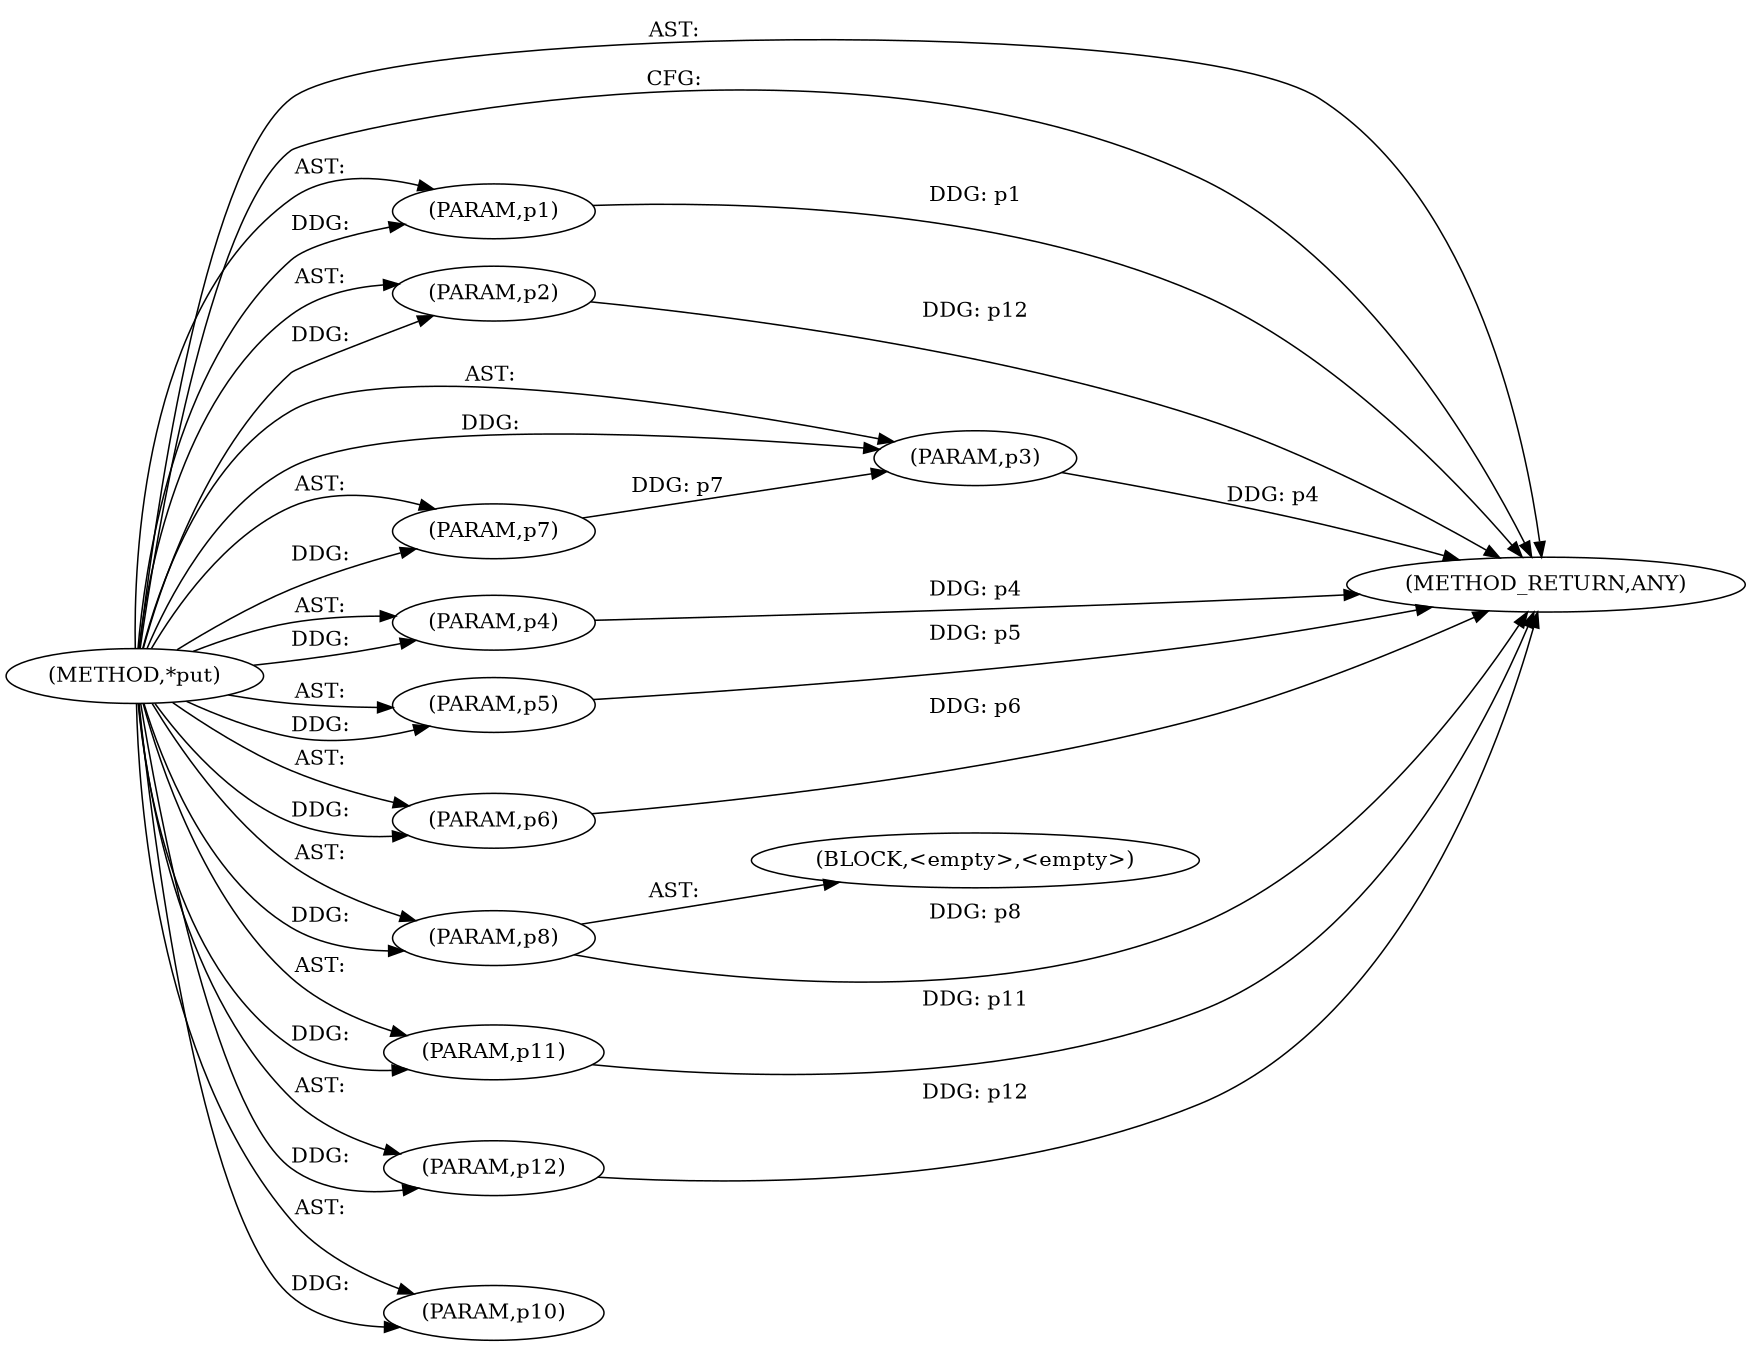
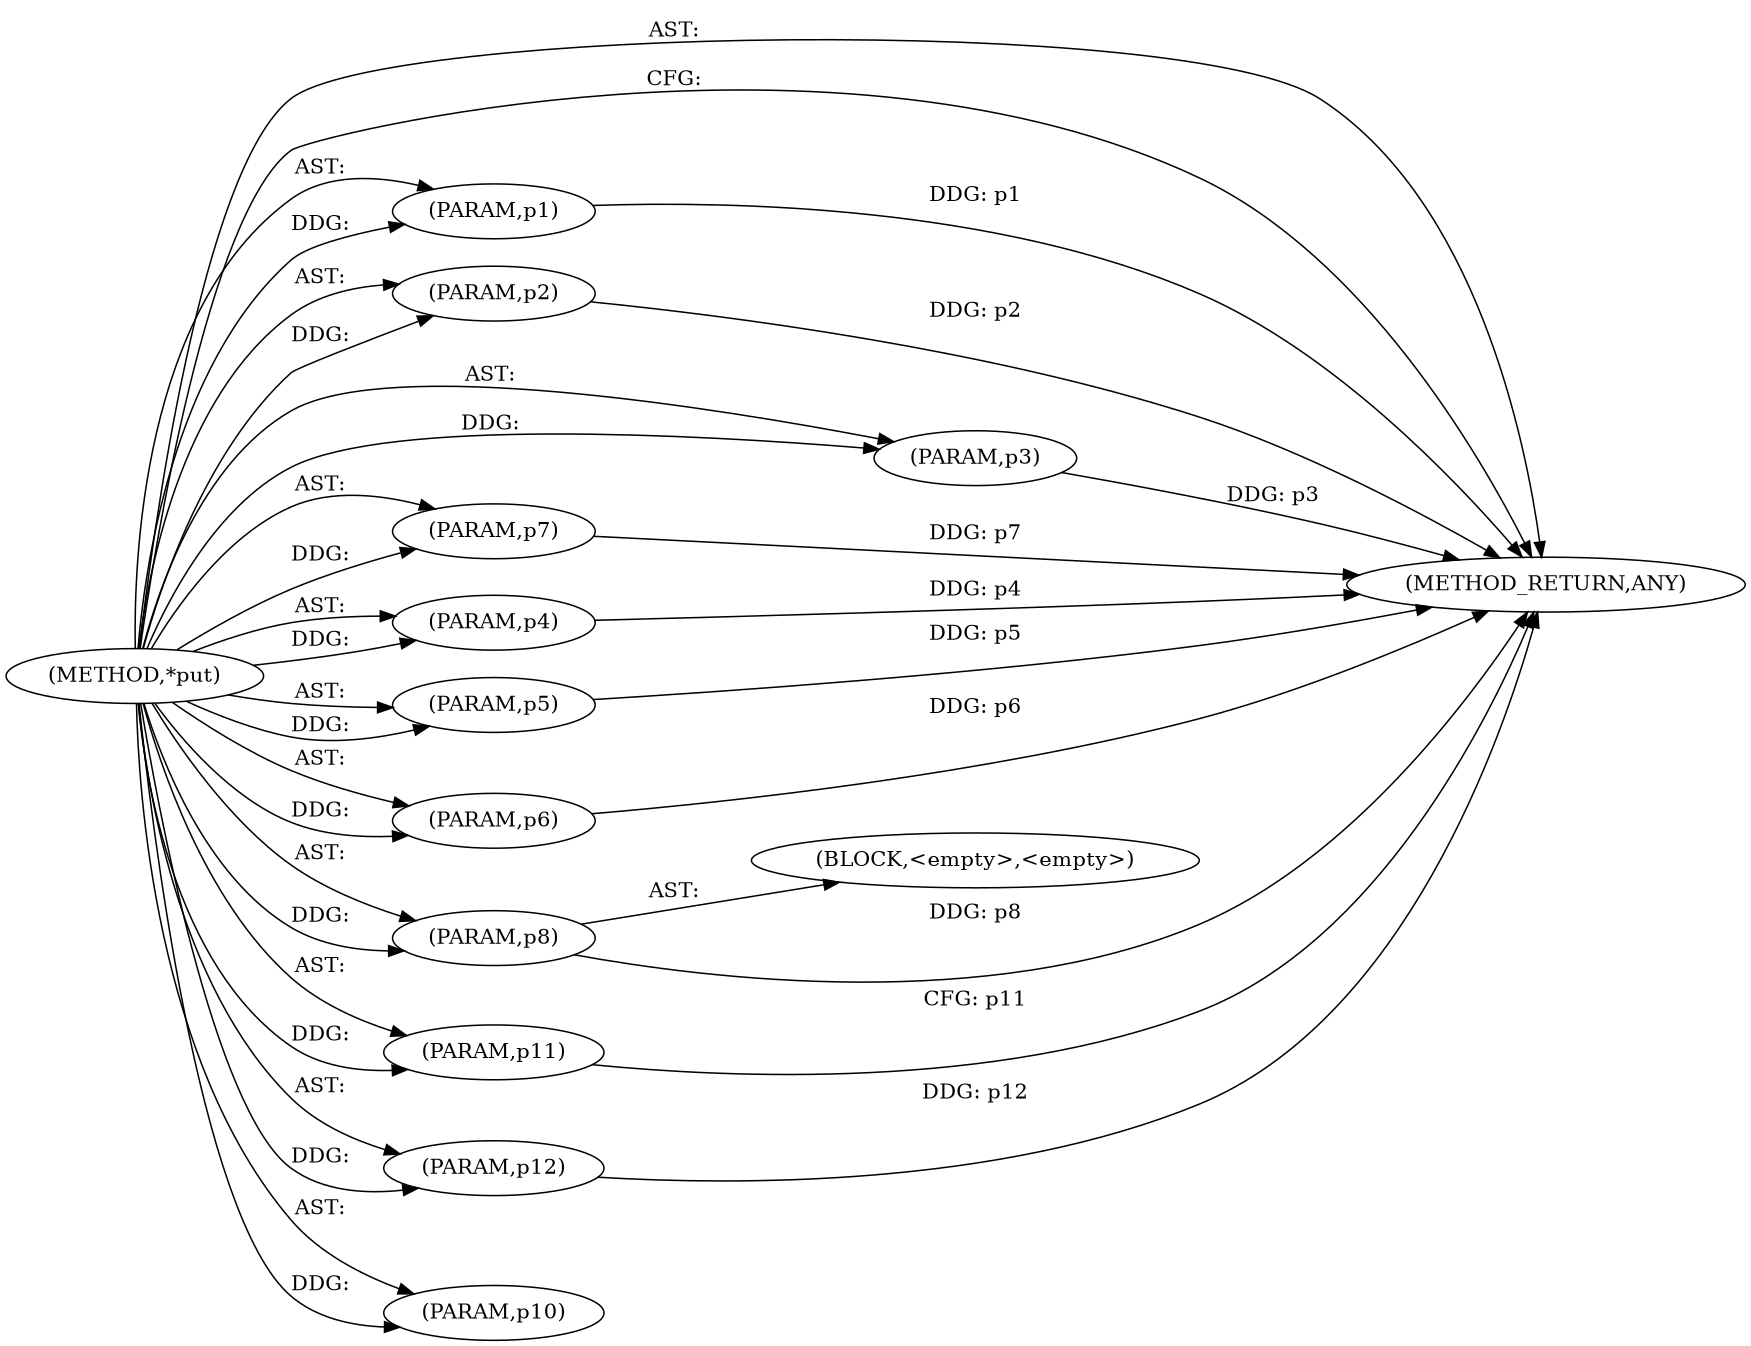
edge "(PARAM,p2)" -> "(METHOD_RETURN,ANY)": label "DDG: p12" -> "DDG: p2"
edge "(PARAM,p3)" -> "(METHOD_RETURN,ANY)": label "DDG: p4" -> "DDG: p3"
edge "(PARAM,p7)" -> "(PARAM,p3)": now "(PARAM,p7)" -> "(METHOD_RETURN,ANY)"
edge "(PARAM,p11)" -> "(METHOD_RETURN,ANY)": label "DDG: p11" -> "CFG: p11"
